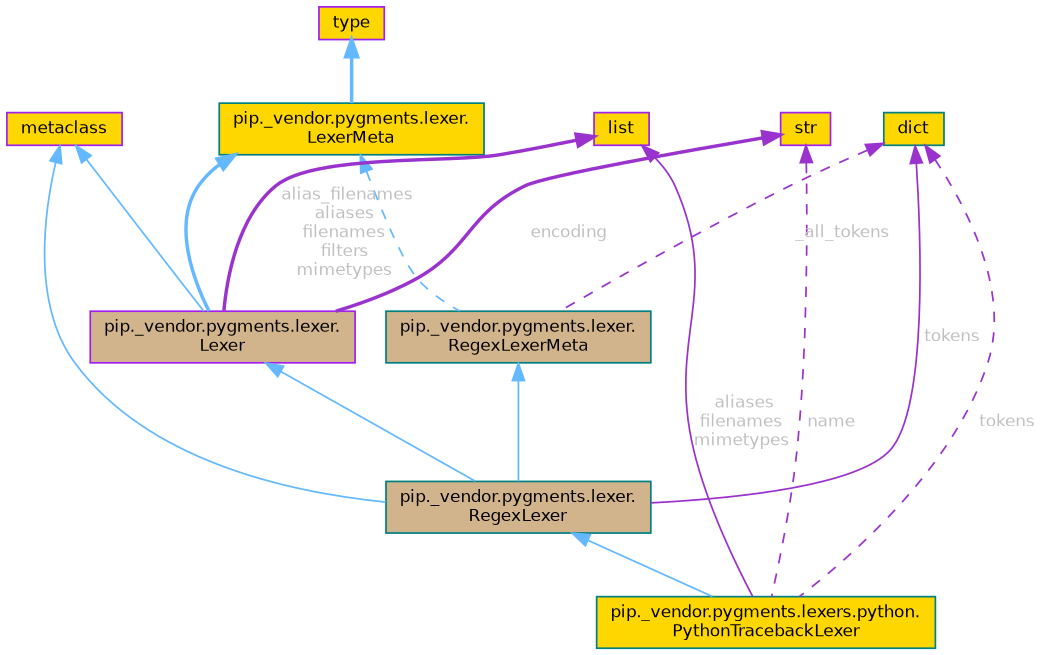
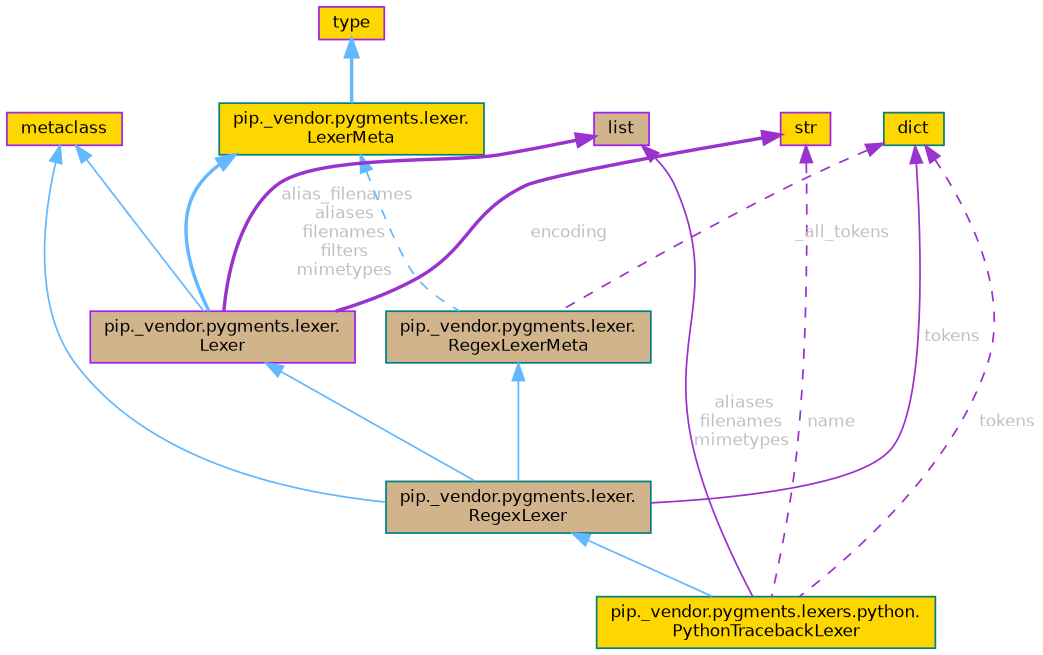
node "list": fillcolor gold -> tan
